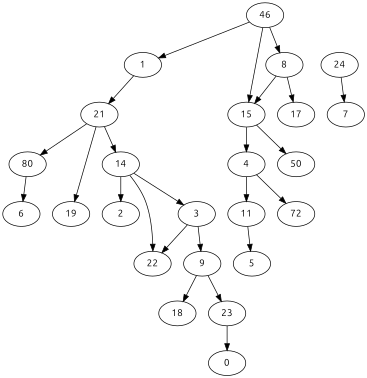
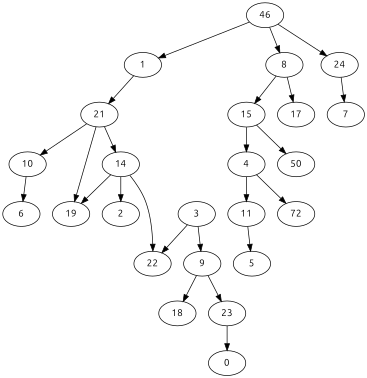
edge "46" -> "15": now "46" -> "24"
node "80": label "80" -> "10"
edge "14" -> "3": now "14" -> "19"
